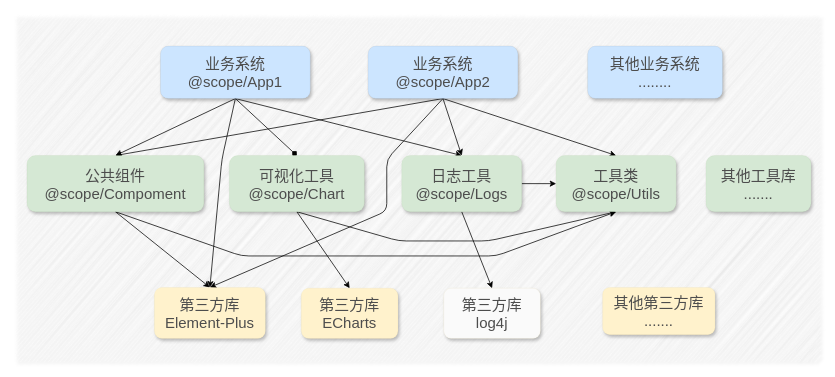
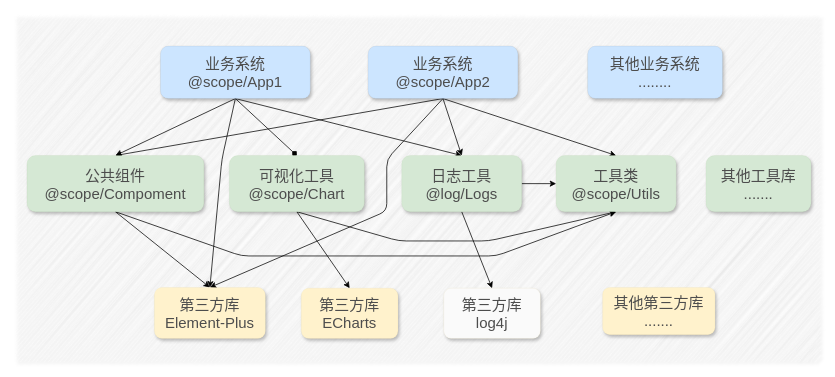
node "日志工具 @scope/Logs": label "日志工具 @scope/Logs" -> "日志工具 @log/Logs"
